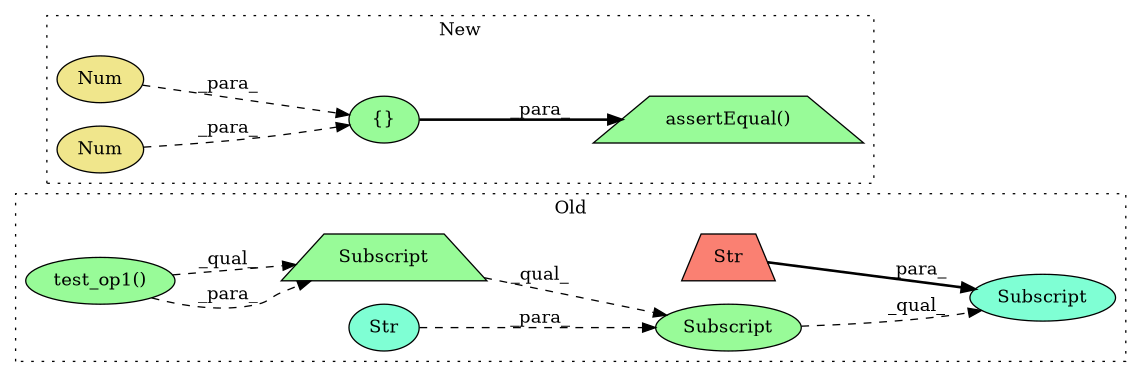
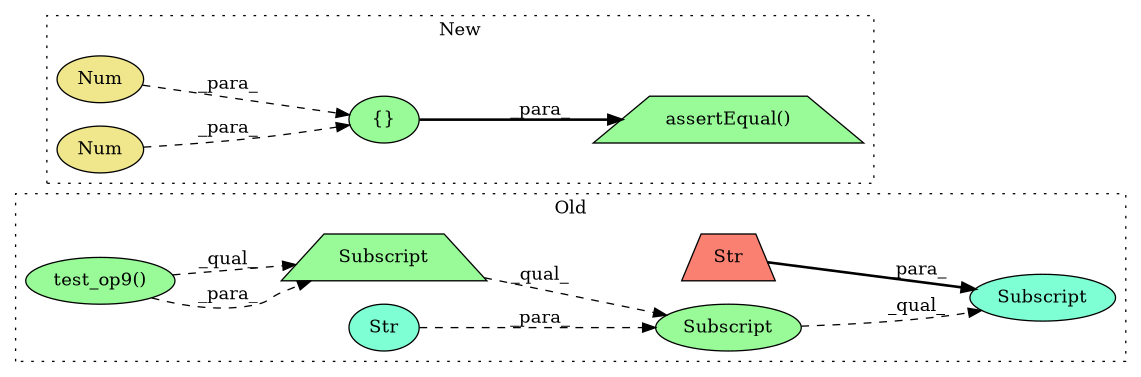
node "test_op1()": label "test_op1()" -> "test_op9()"
